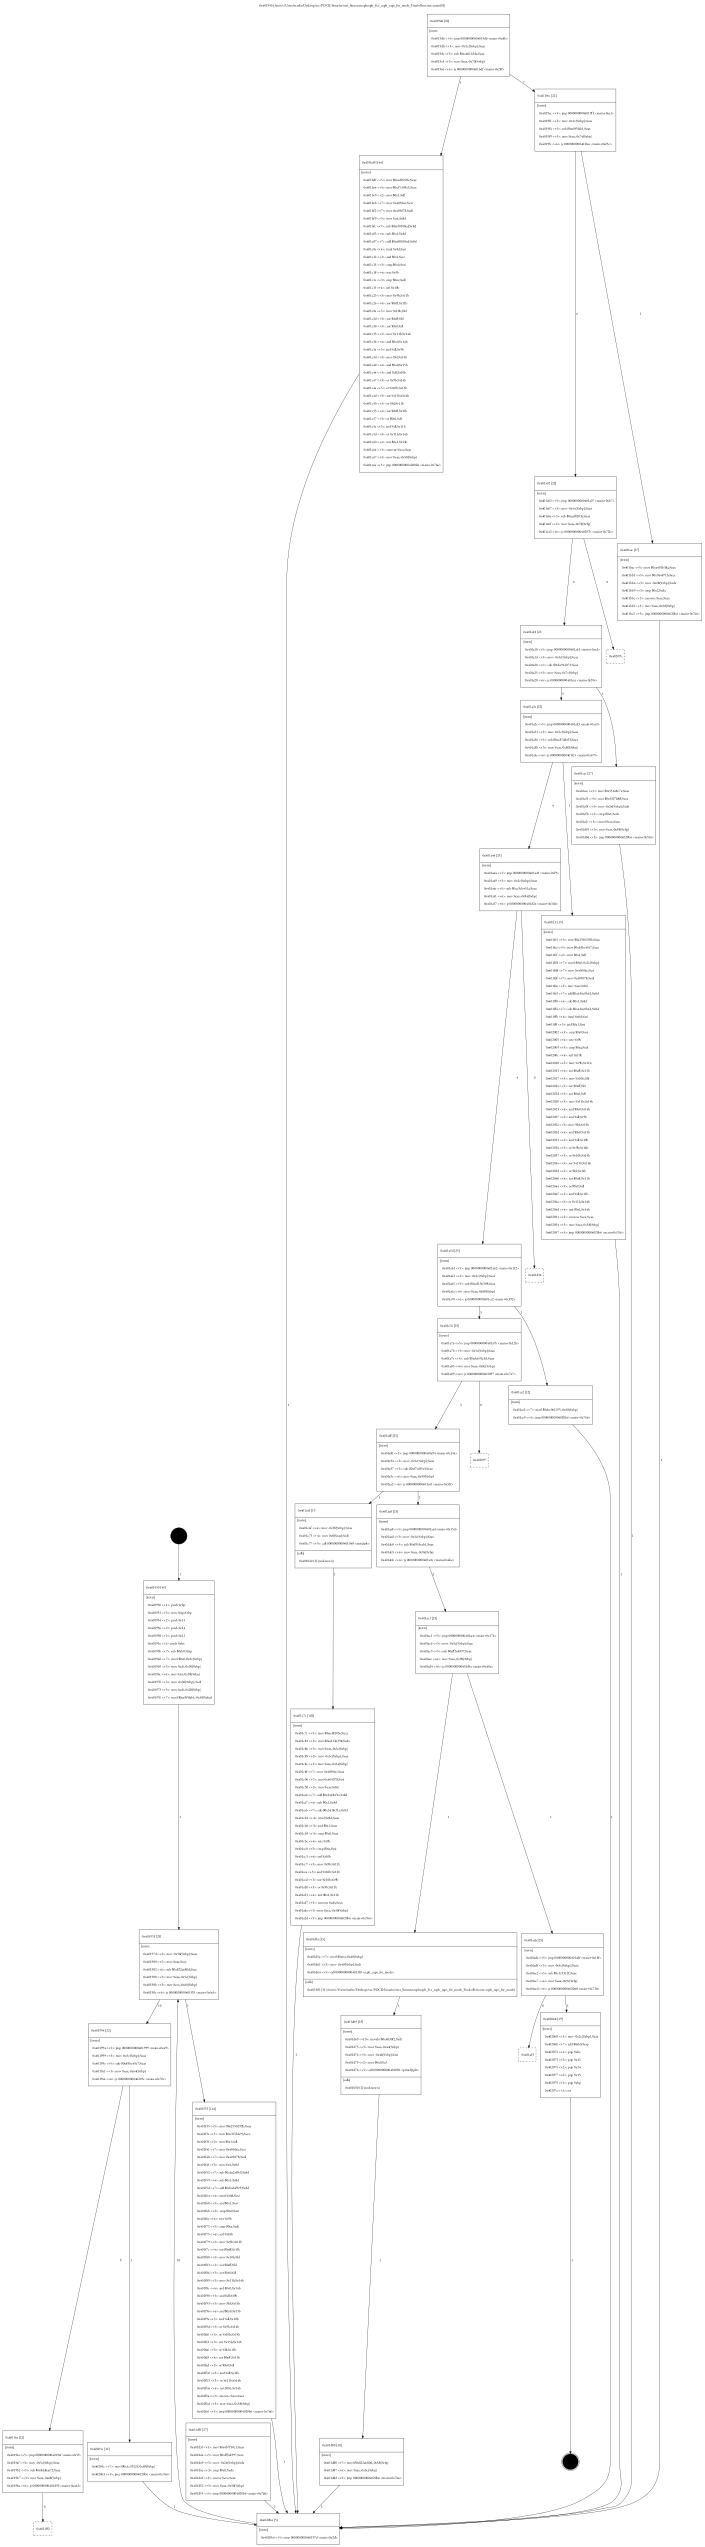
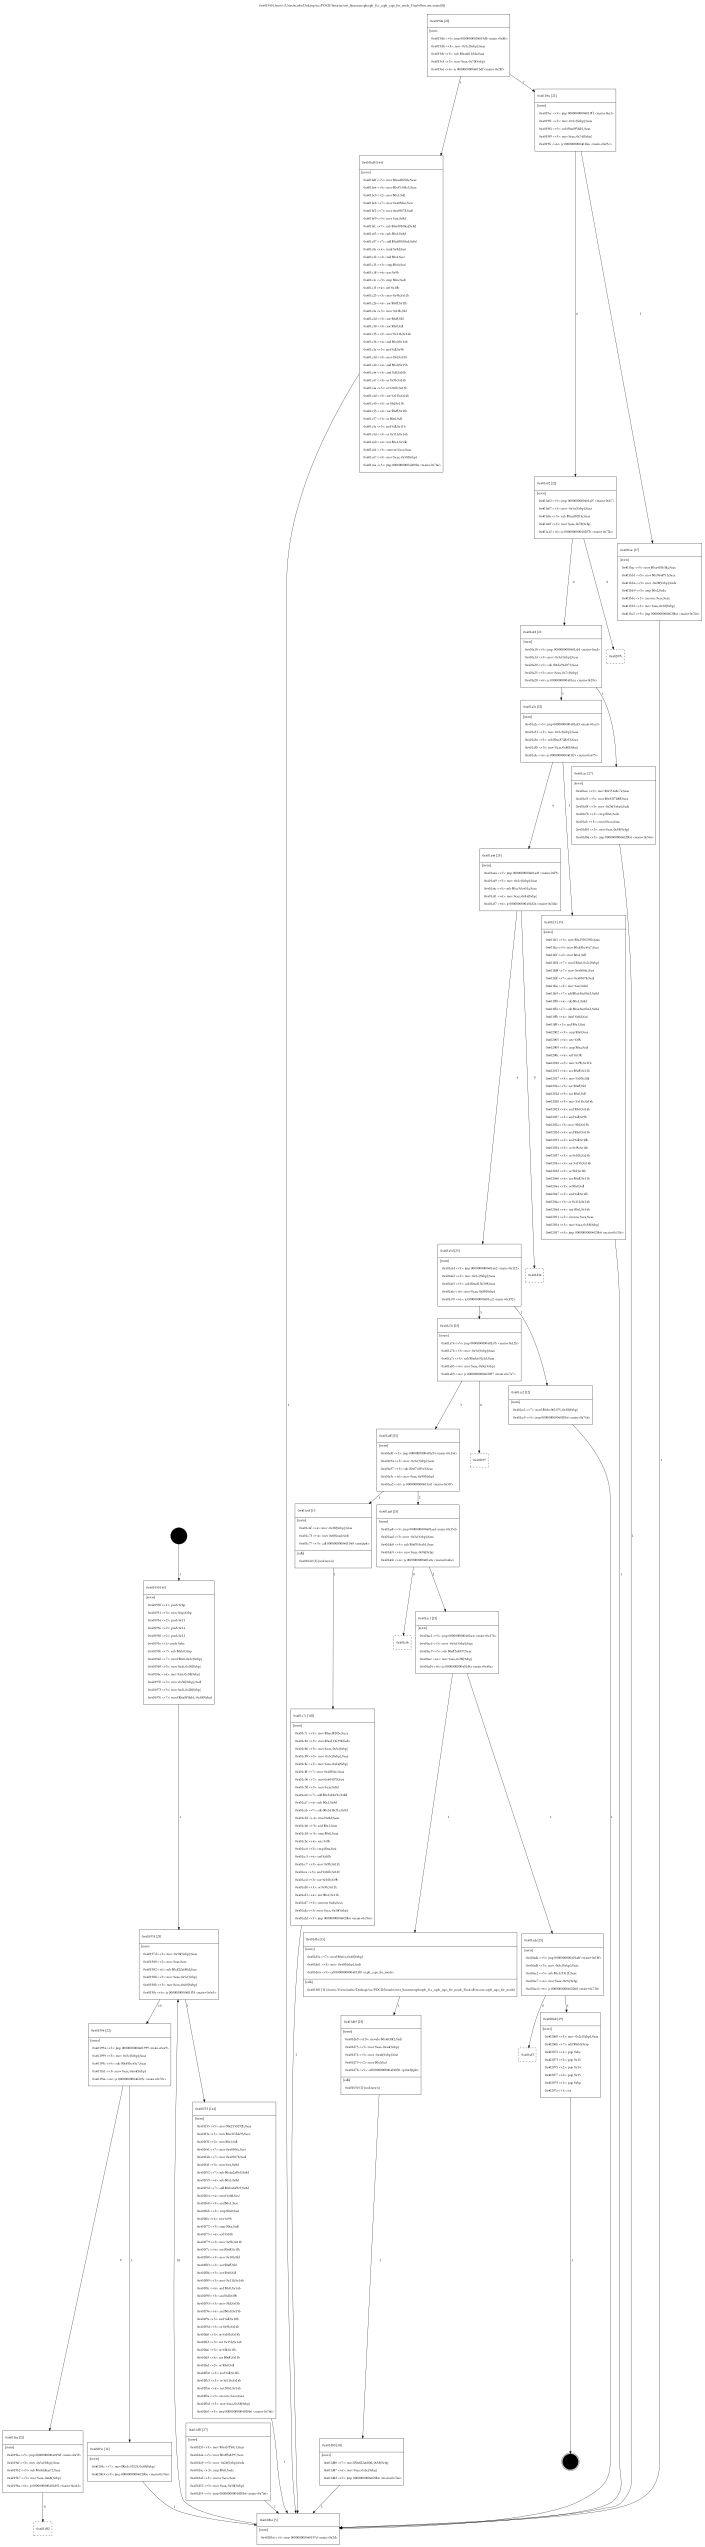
node "0x401e0e": added
